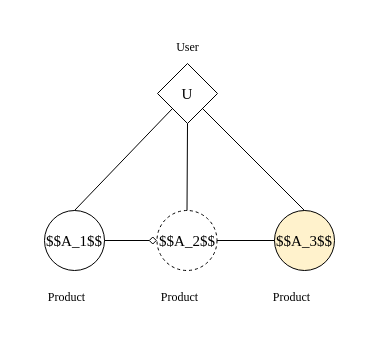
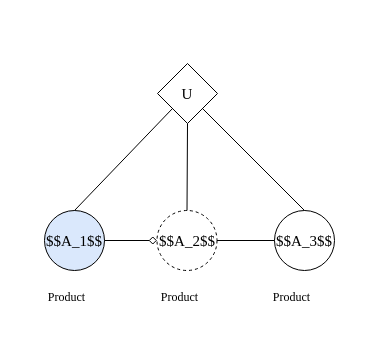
node "User": removed
node "$$A_1$$": fillcolor #ffffff -> #dae8fc
node "$$A_3$$": fillcolor #fff2cc -> #ffffff
